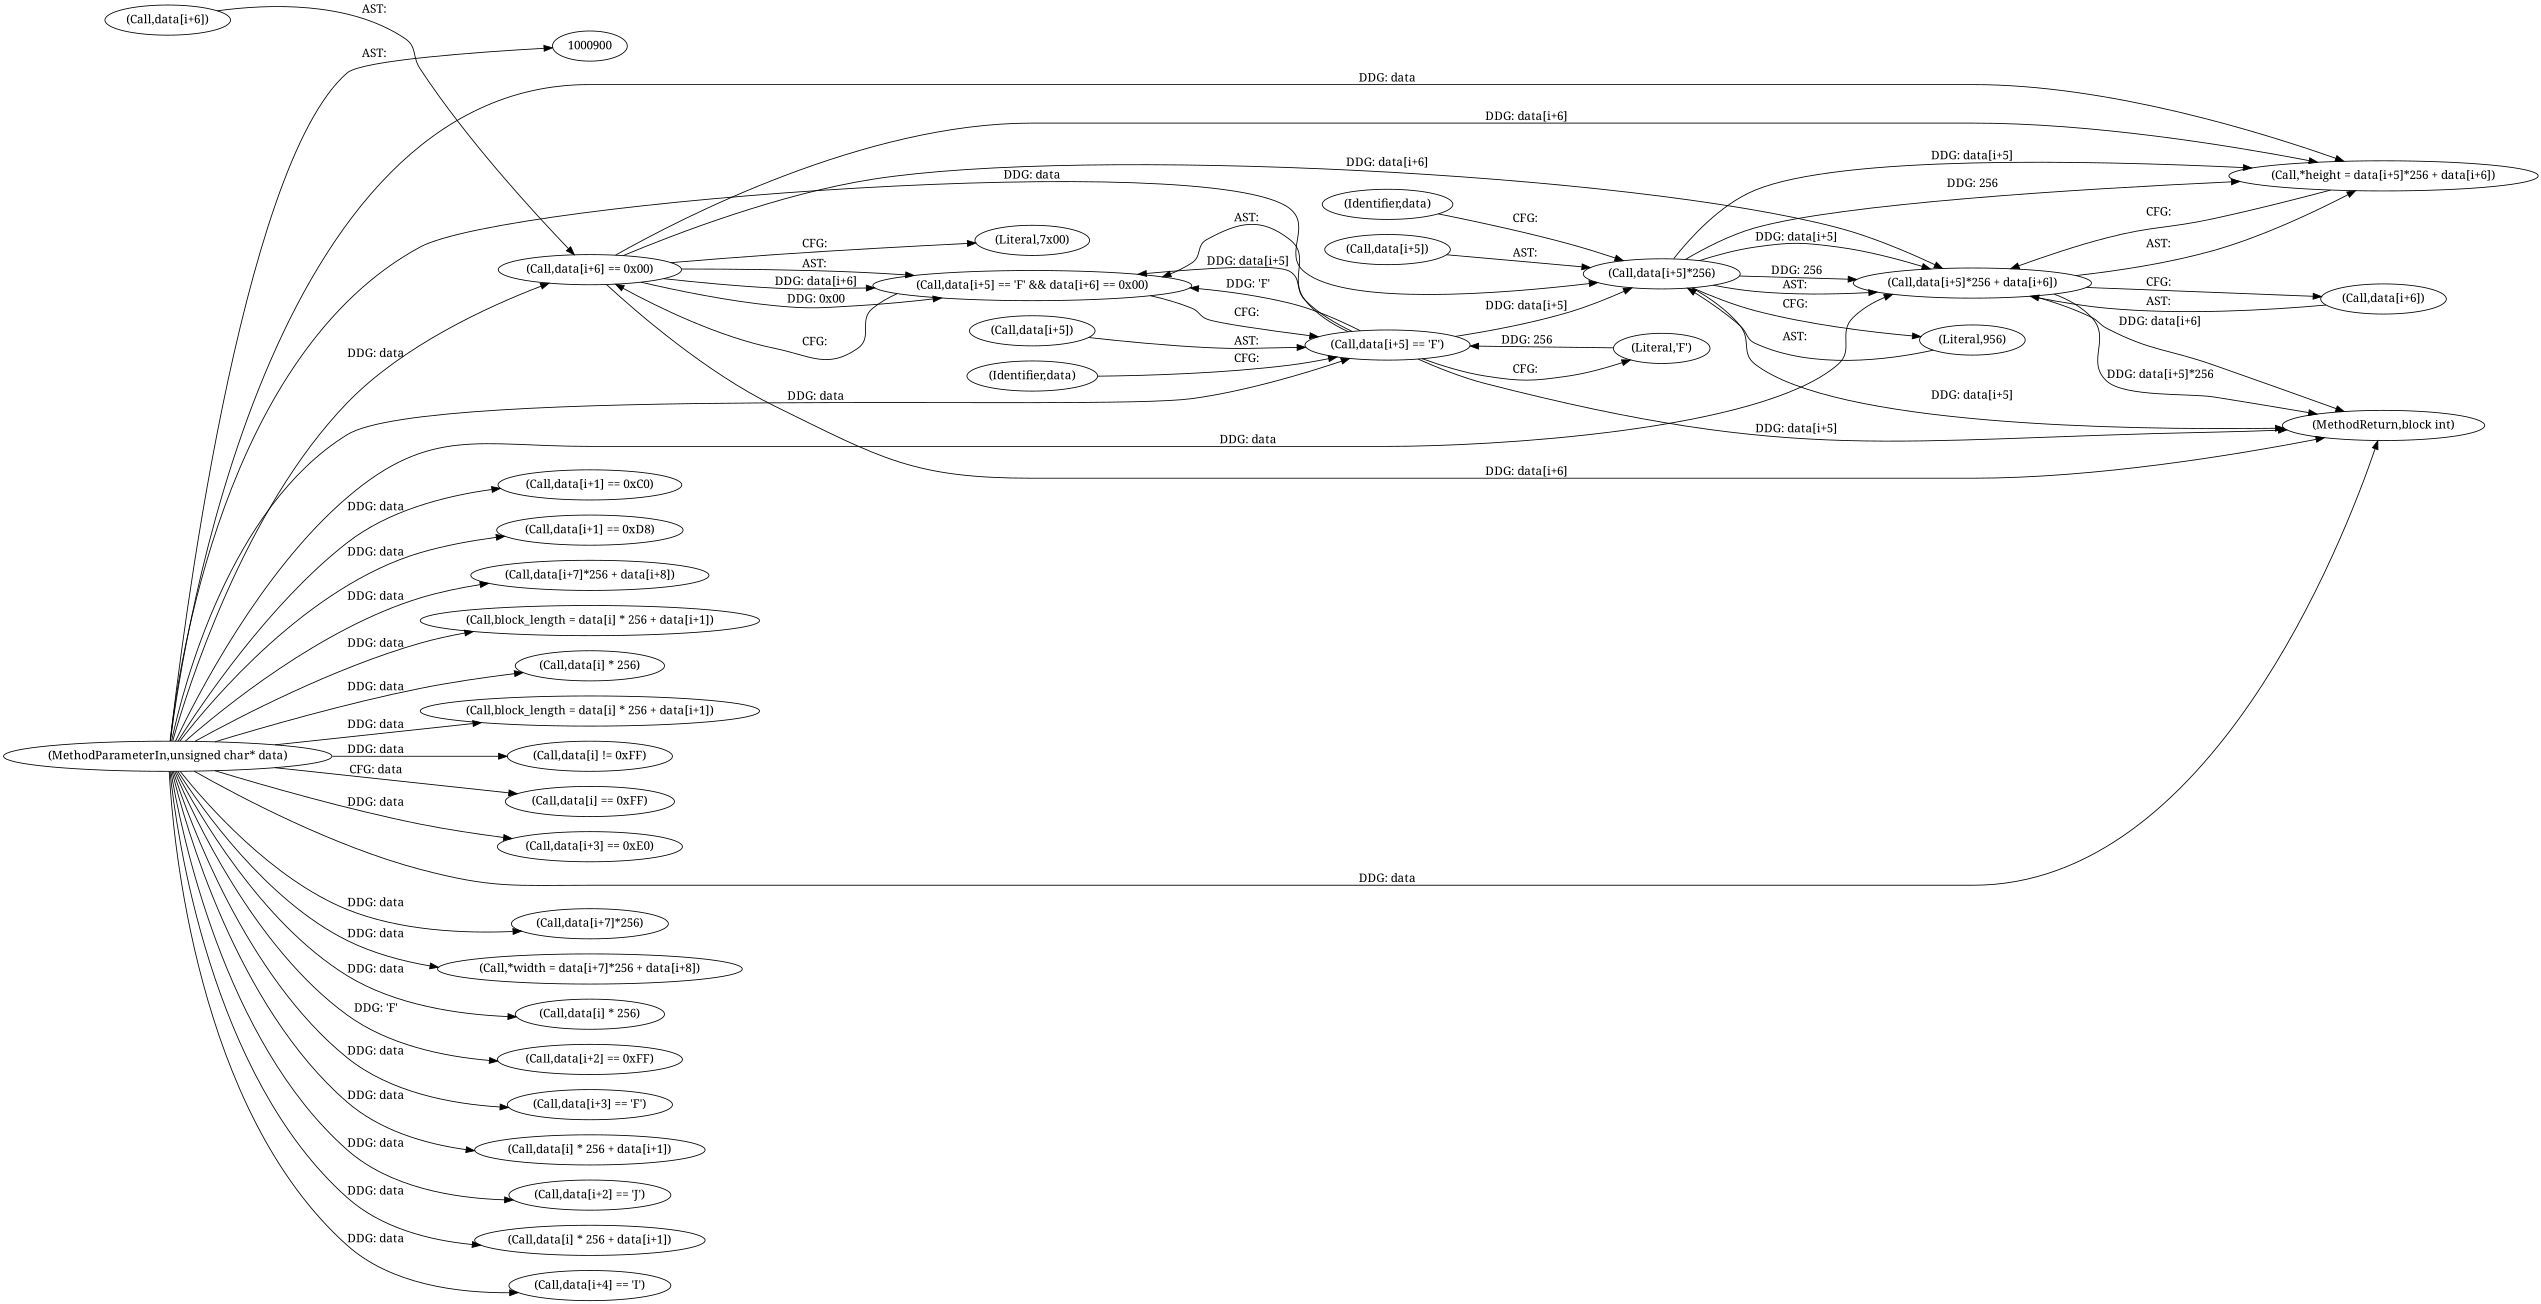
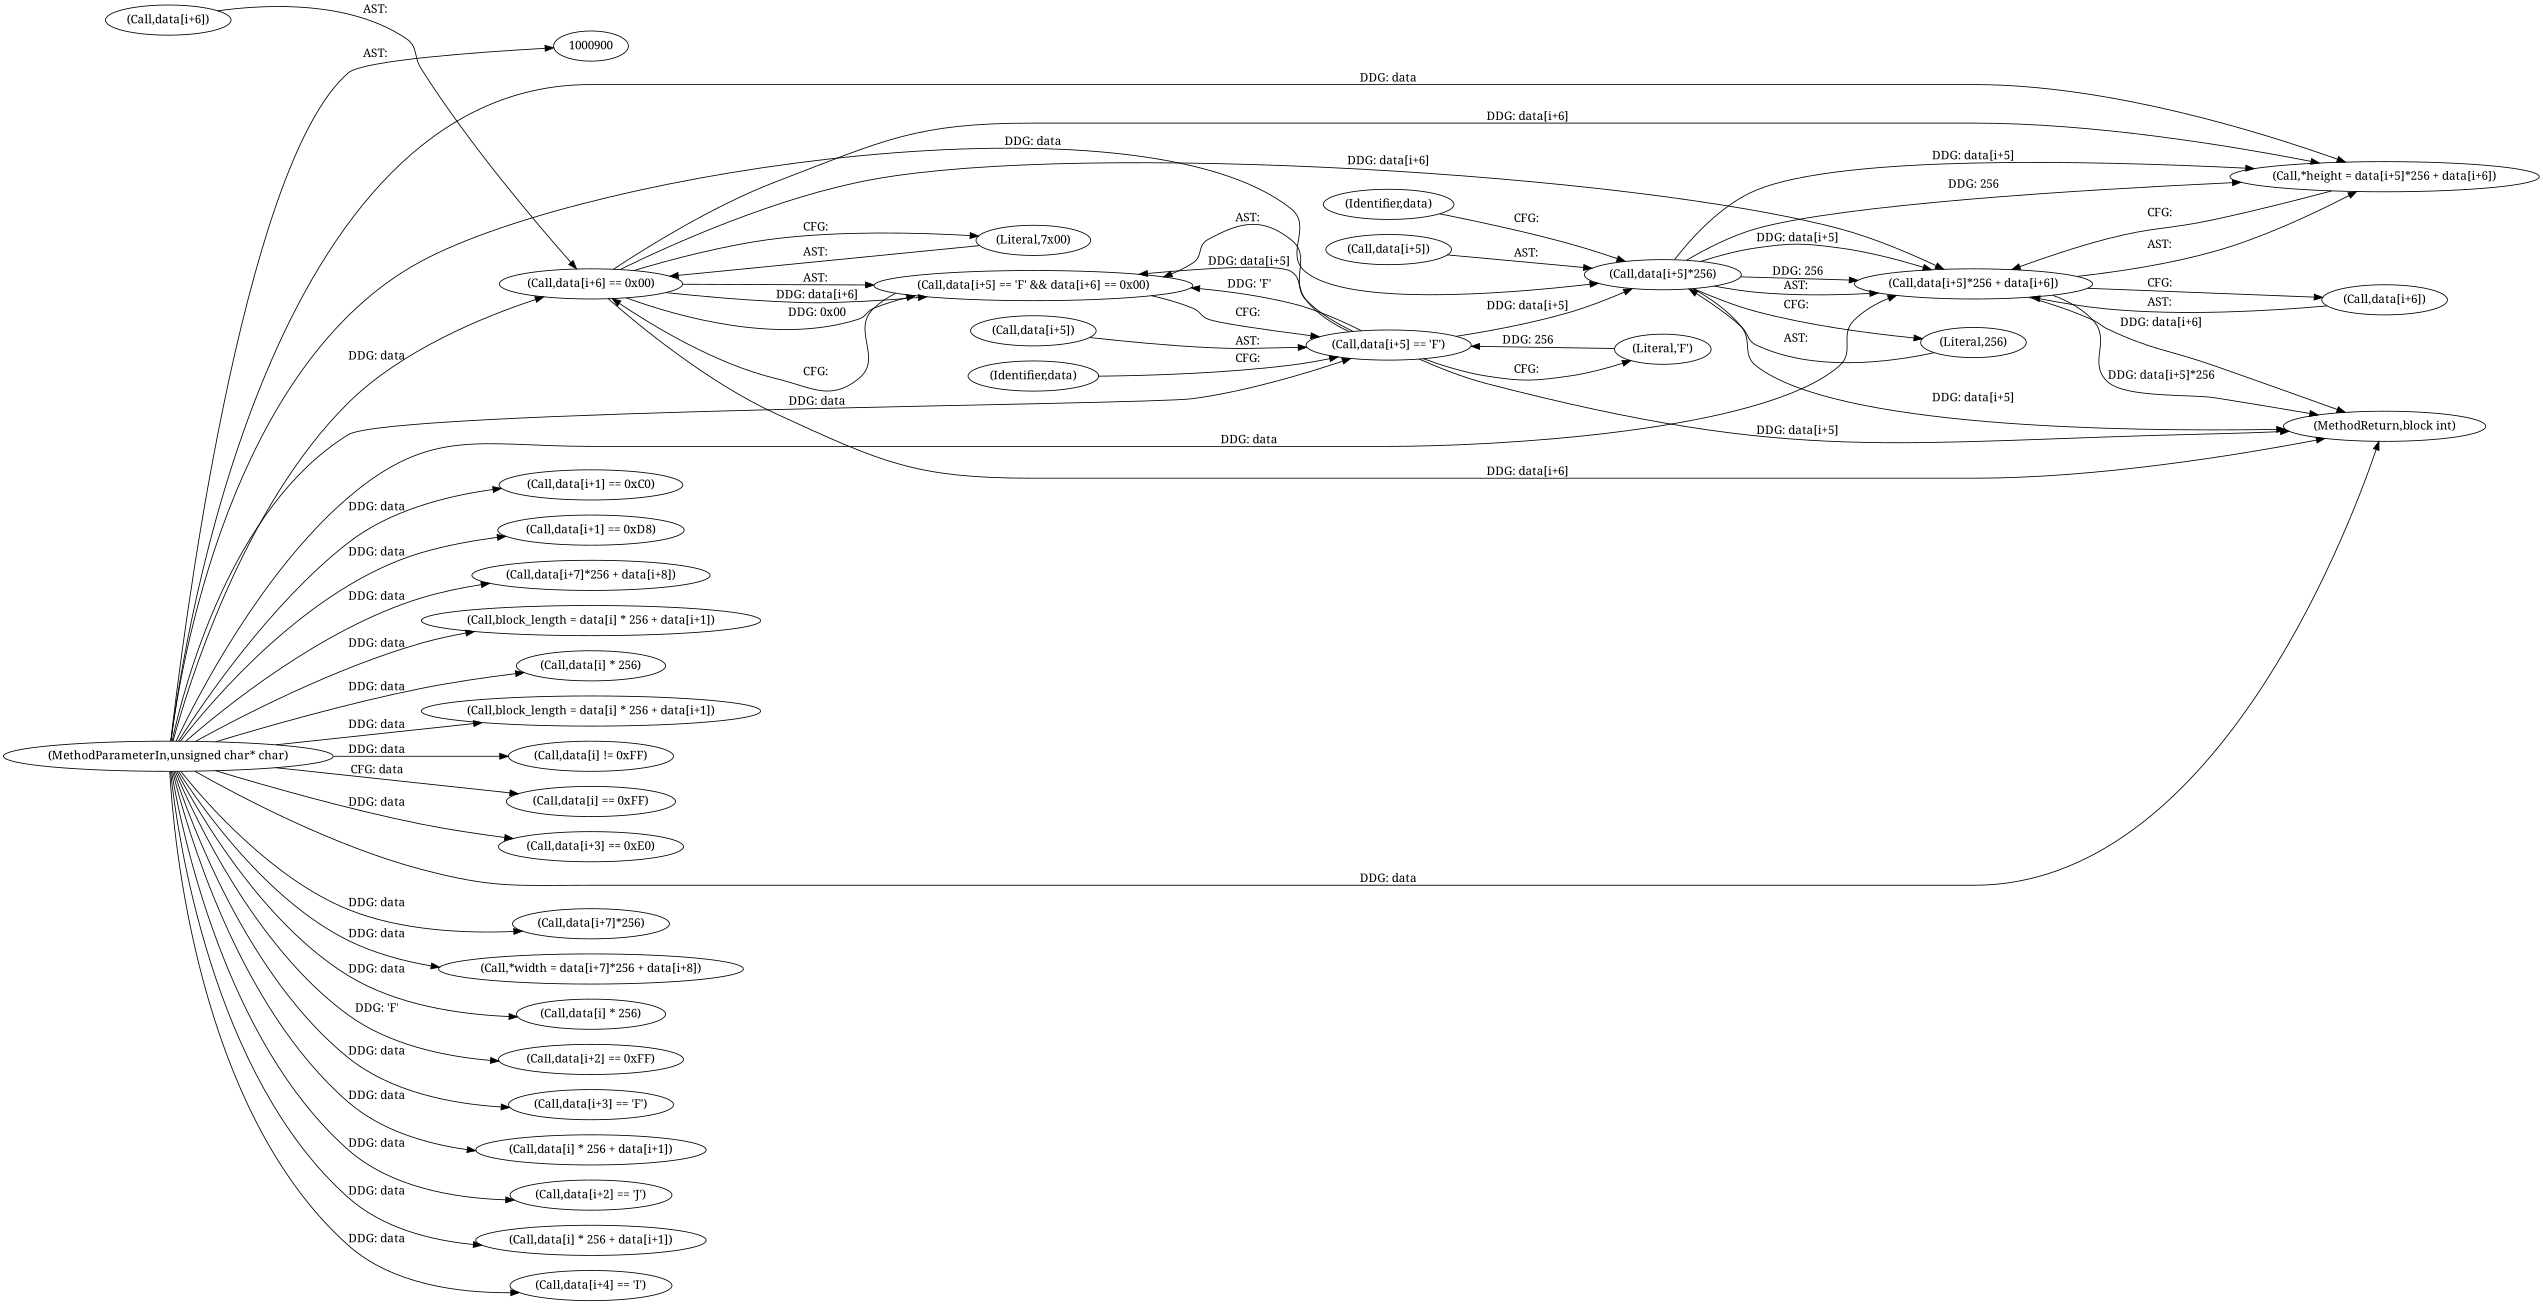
edge "(Literal,7x00)" -> "(Call,data[i+6] == 0x00)": added, label "AST:"
node "(Literal,956)": label "(Literal,956)" -> "(Literal,256)"
node "(MethodParameterIn,unsigned char* data)": label "(MethodParameterIn,unsigned char* data)" -> "(MethodParameterIn,unsigned char* char)"
